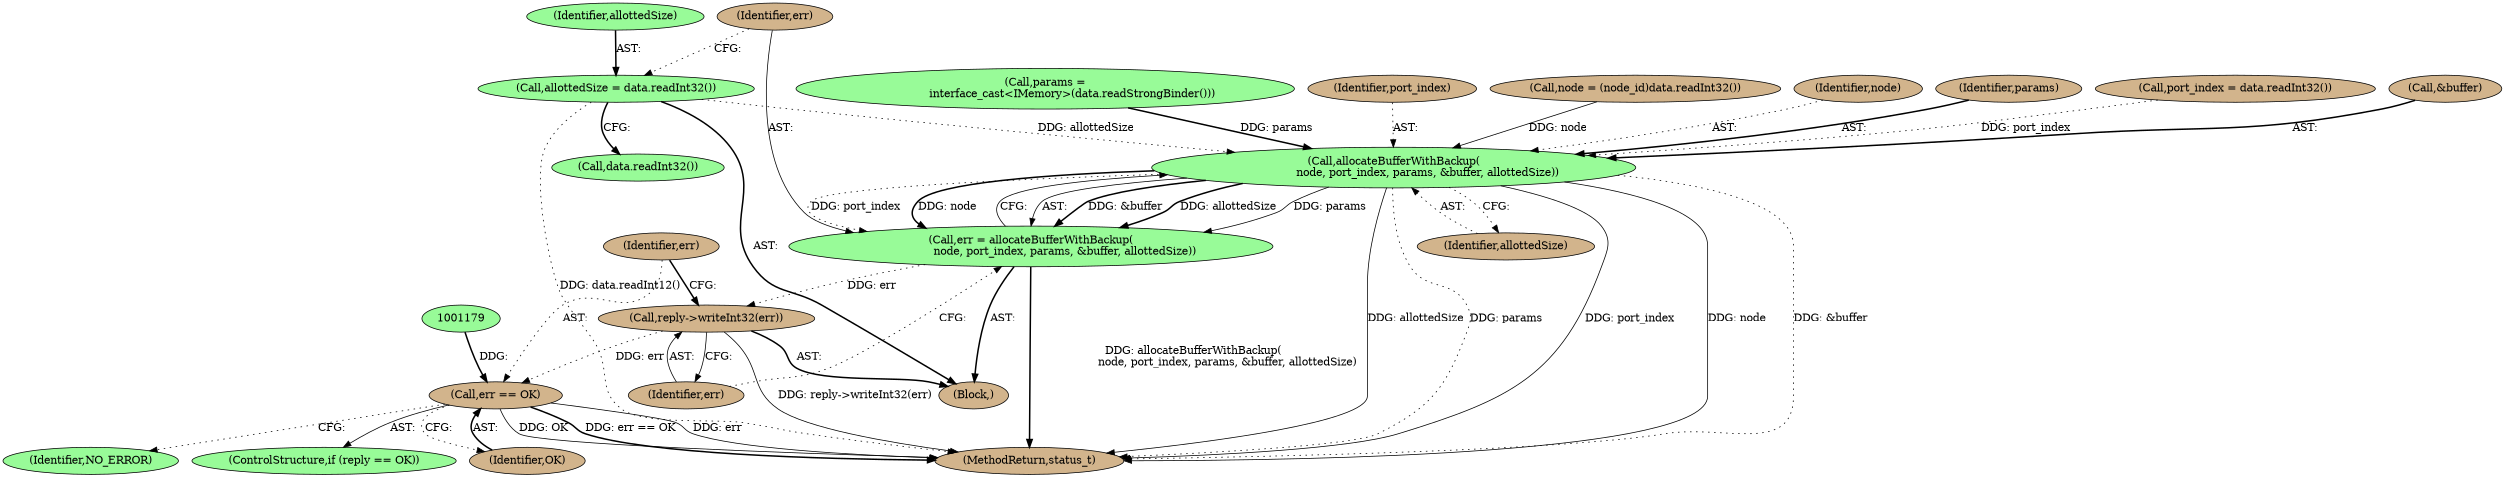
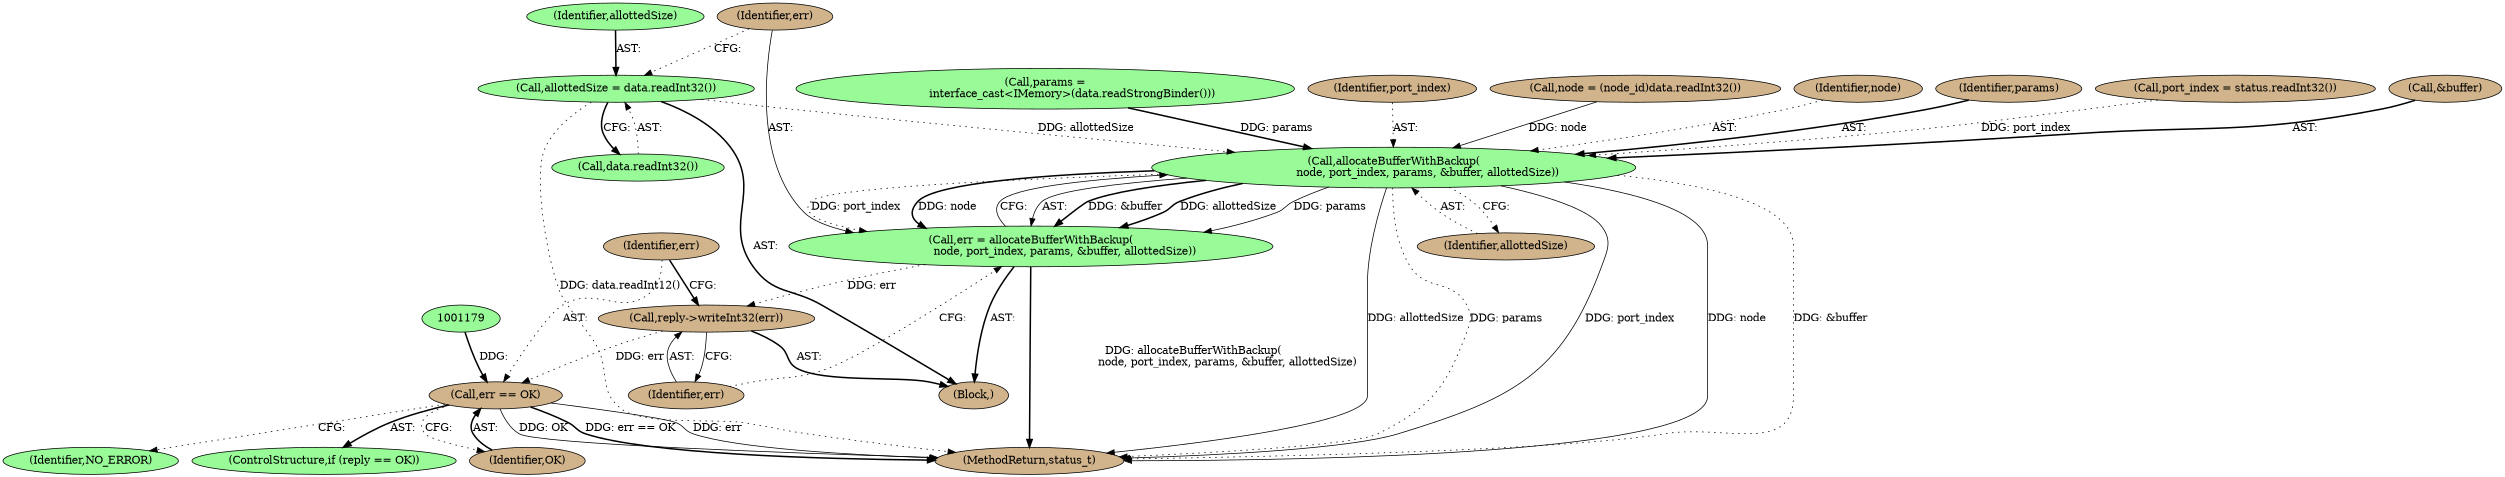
node "(Call,port_index = data.readInt32())": label "(Call,port_index = data.readInt32())" -> "(Call,port_index = status.readInt32())"
edge "(Call,data.readInt32())" -> "(Call,allottedSize = data.readInt32())": added, label "AST:"
edge "(Call,err == OK)" -> "(ControlStructure,if (reply == OK))": style solid -> bold
edge "(Call,reply->writeInt32(err))" -> "(MethodReturn,status_t)": removed, label "DDG: reply->writeInt32(err)"
